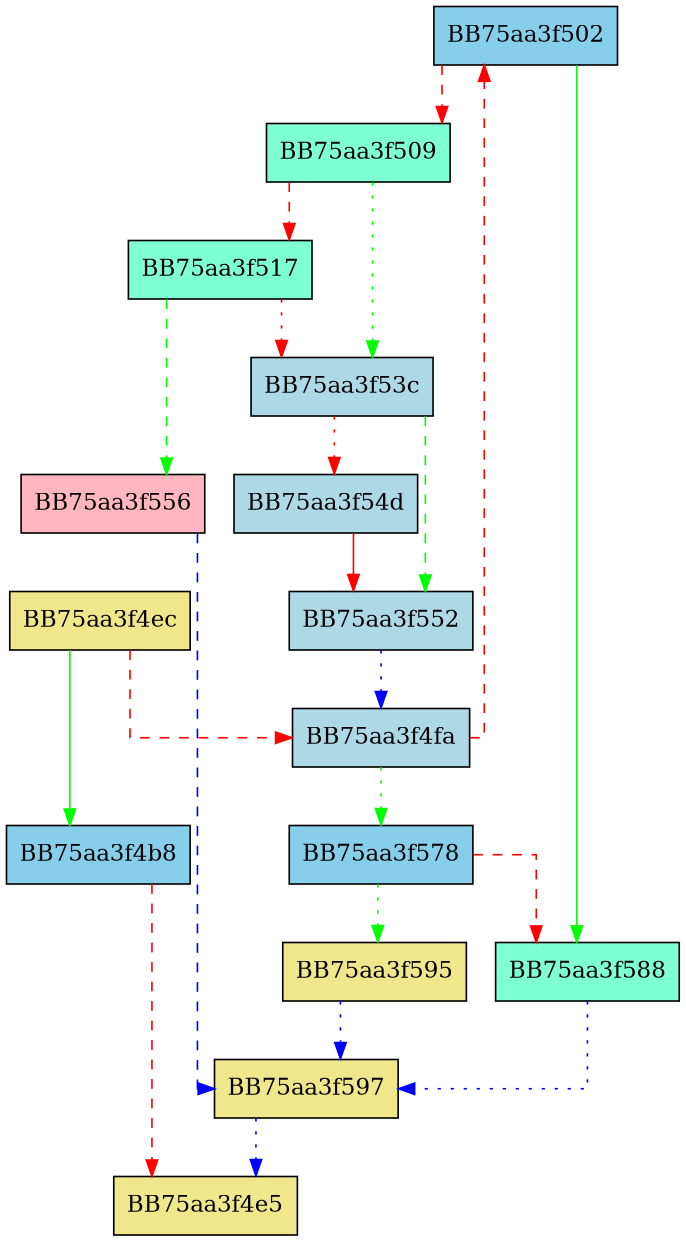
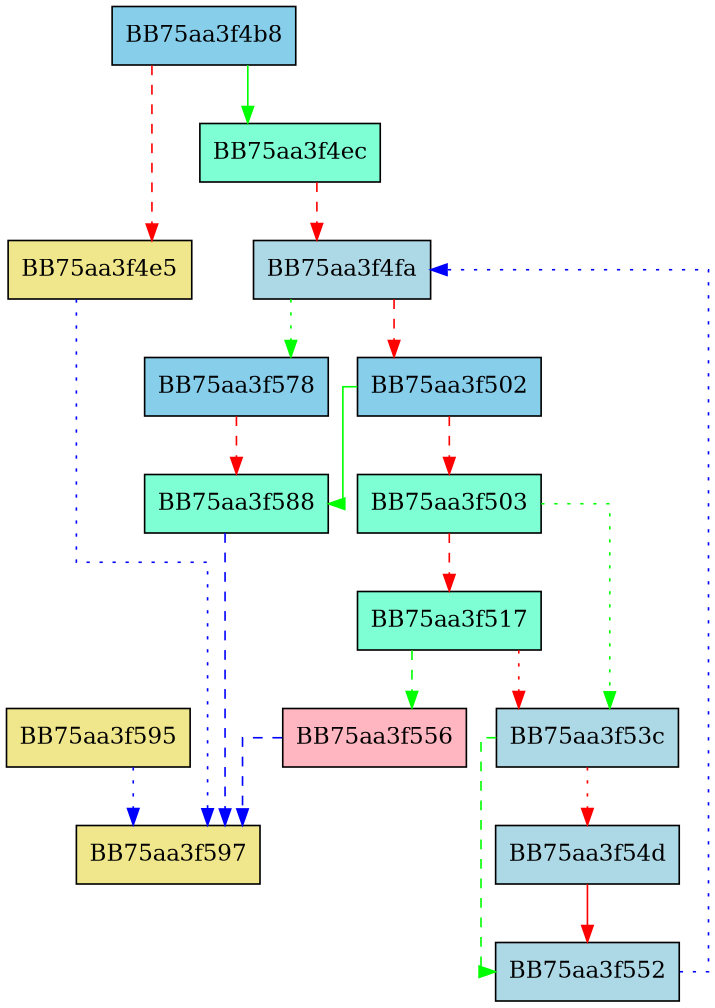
node "BB75aa3f509": label "BB75aa3f509" -> "BB75aa3f503"
node "BB75aa3f4ec": fillcolor khaki -> aquamarine
edge "BB75aa3f4ec" -> "BB75aa3f4b8": reversed
edge "BB75aa3f578" -> "BB75aa3f595": removed
edge "BB75aa3f588" -> "BB75aa3f597": style dotted -> dashed
edge "BB75aa3f597" -> "BB75aa3f4e5": reversed
